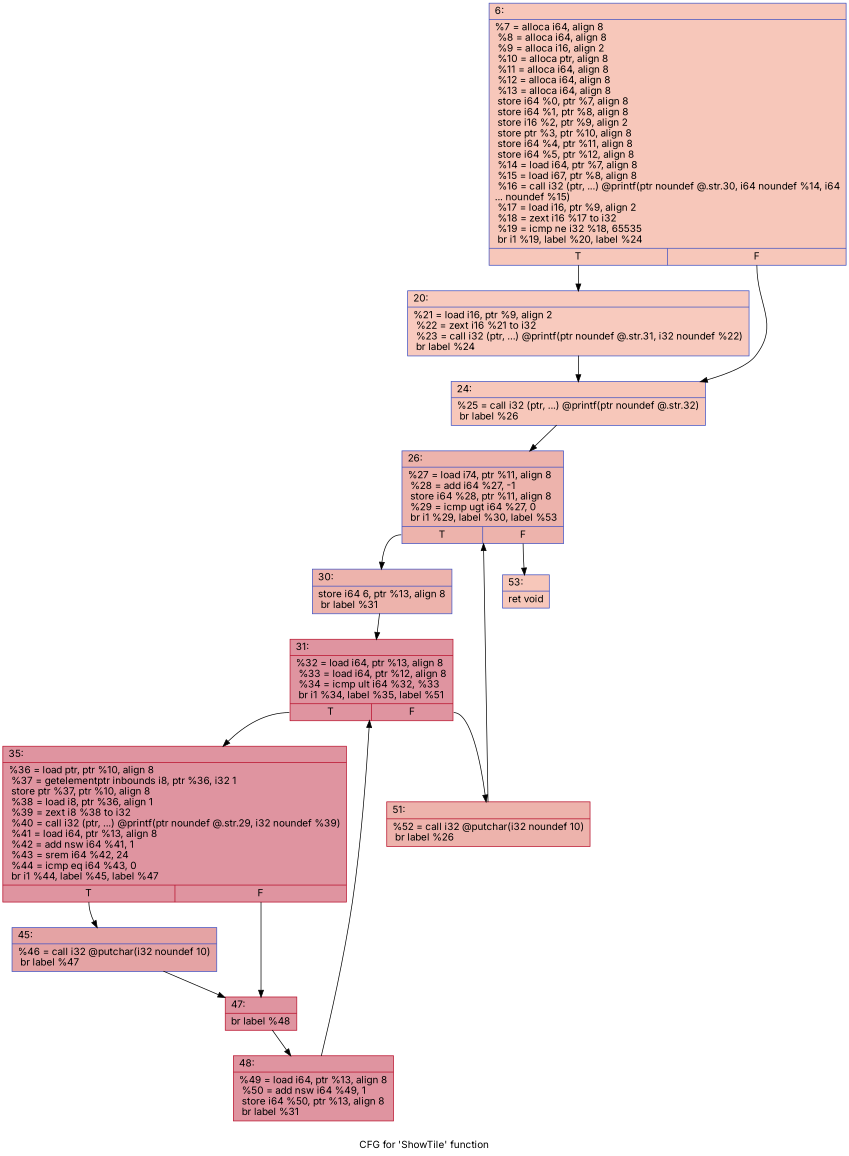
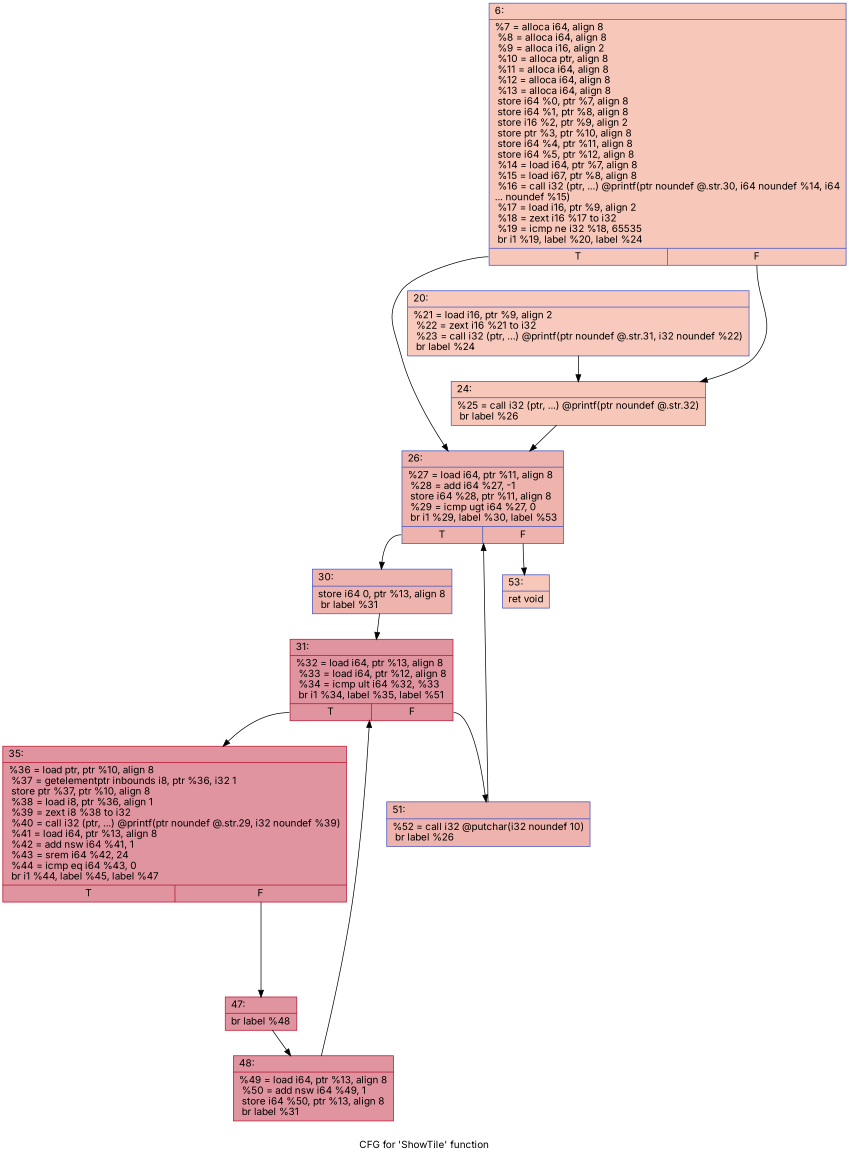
edge "6:" -> "20:": now "6:" -> "26:"
node "26:": text "%27 = load i74, ptr %11, align 8" -> "%27 = load i64, ptr %11, align 8"
node "30:": text "store i64 6, ptr %13, align 8" -> "store i64 0, ptr %13, align 8"
node "51:": color #b70d28ff -> #3d50c3ff
node "45:": removed
